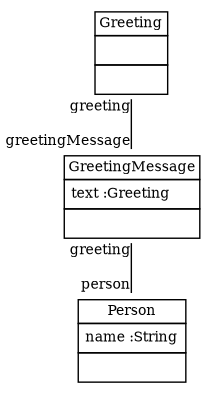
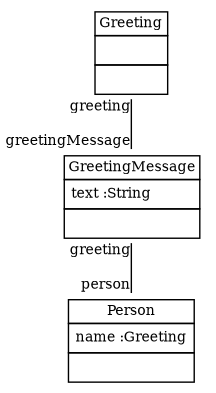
node "GreetingMessage": text "text :Greeting" -> "text :String"
node "Person": text "name :String" -> "name :Greeting"
